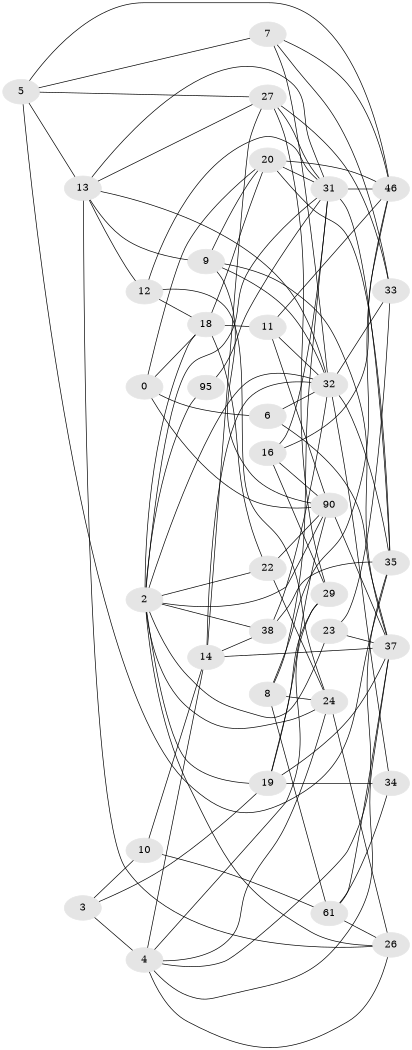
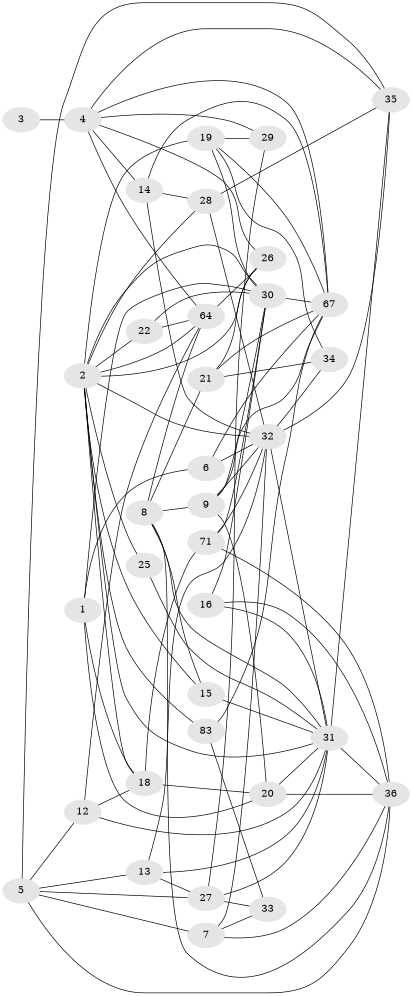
node "46": label "46" -> "36"
edge "13" -- "12": now "5" -- "12"
edge "13" -- "9": now "8" -- "9"
edge "20" -- "35": removed
node "11": label "11" -> "71"
edge "33" -- "32": now "31" -- "32"
node "0": label "0" -> "1"
node "95": label "95" -> "25"
edge "27" -- "14": removed
edge "18" -- "22": removed
node "90": label "90" -> "30"
edge "16" -- "29": removed
node "38": label "38" -> "28"
node "23": label "23" -> "83"
node "37": label "37" -> "67"
edge "13" -- "26": removed
node "15": added
node "24": label "24" -> "64"
node "10": removed
edge "19" -- "3": removed
node "61": label "61" -> "21"
